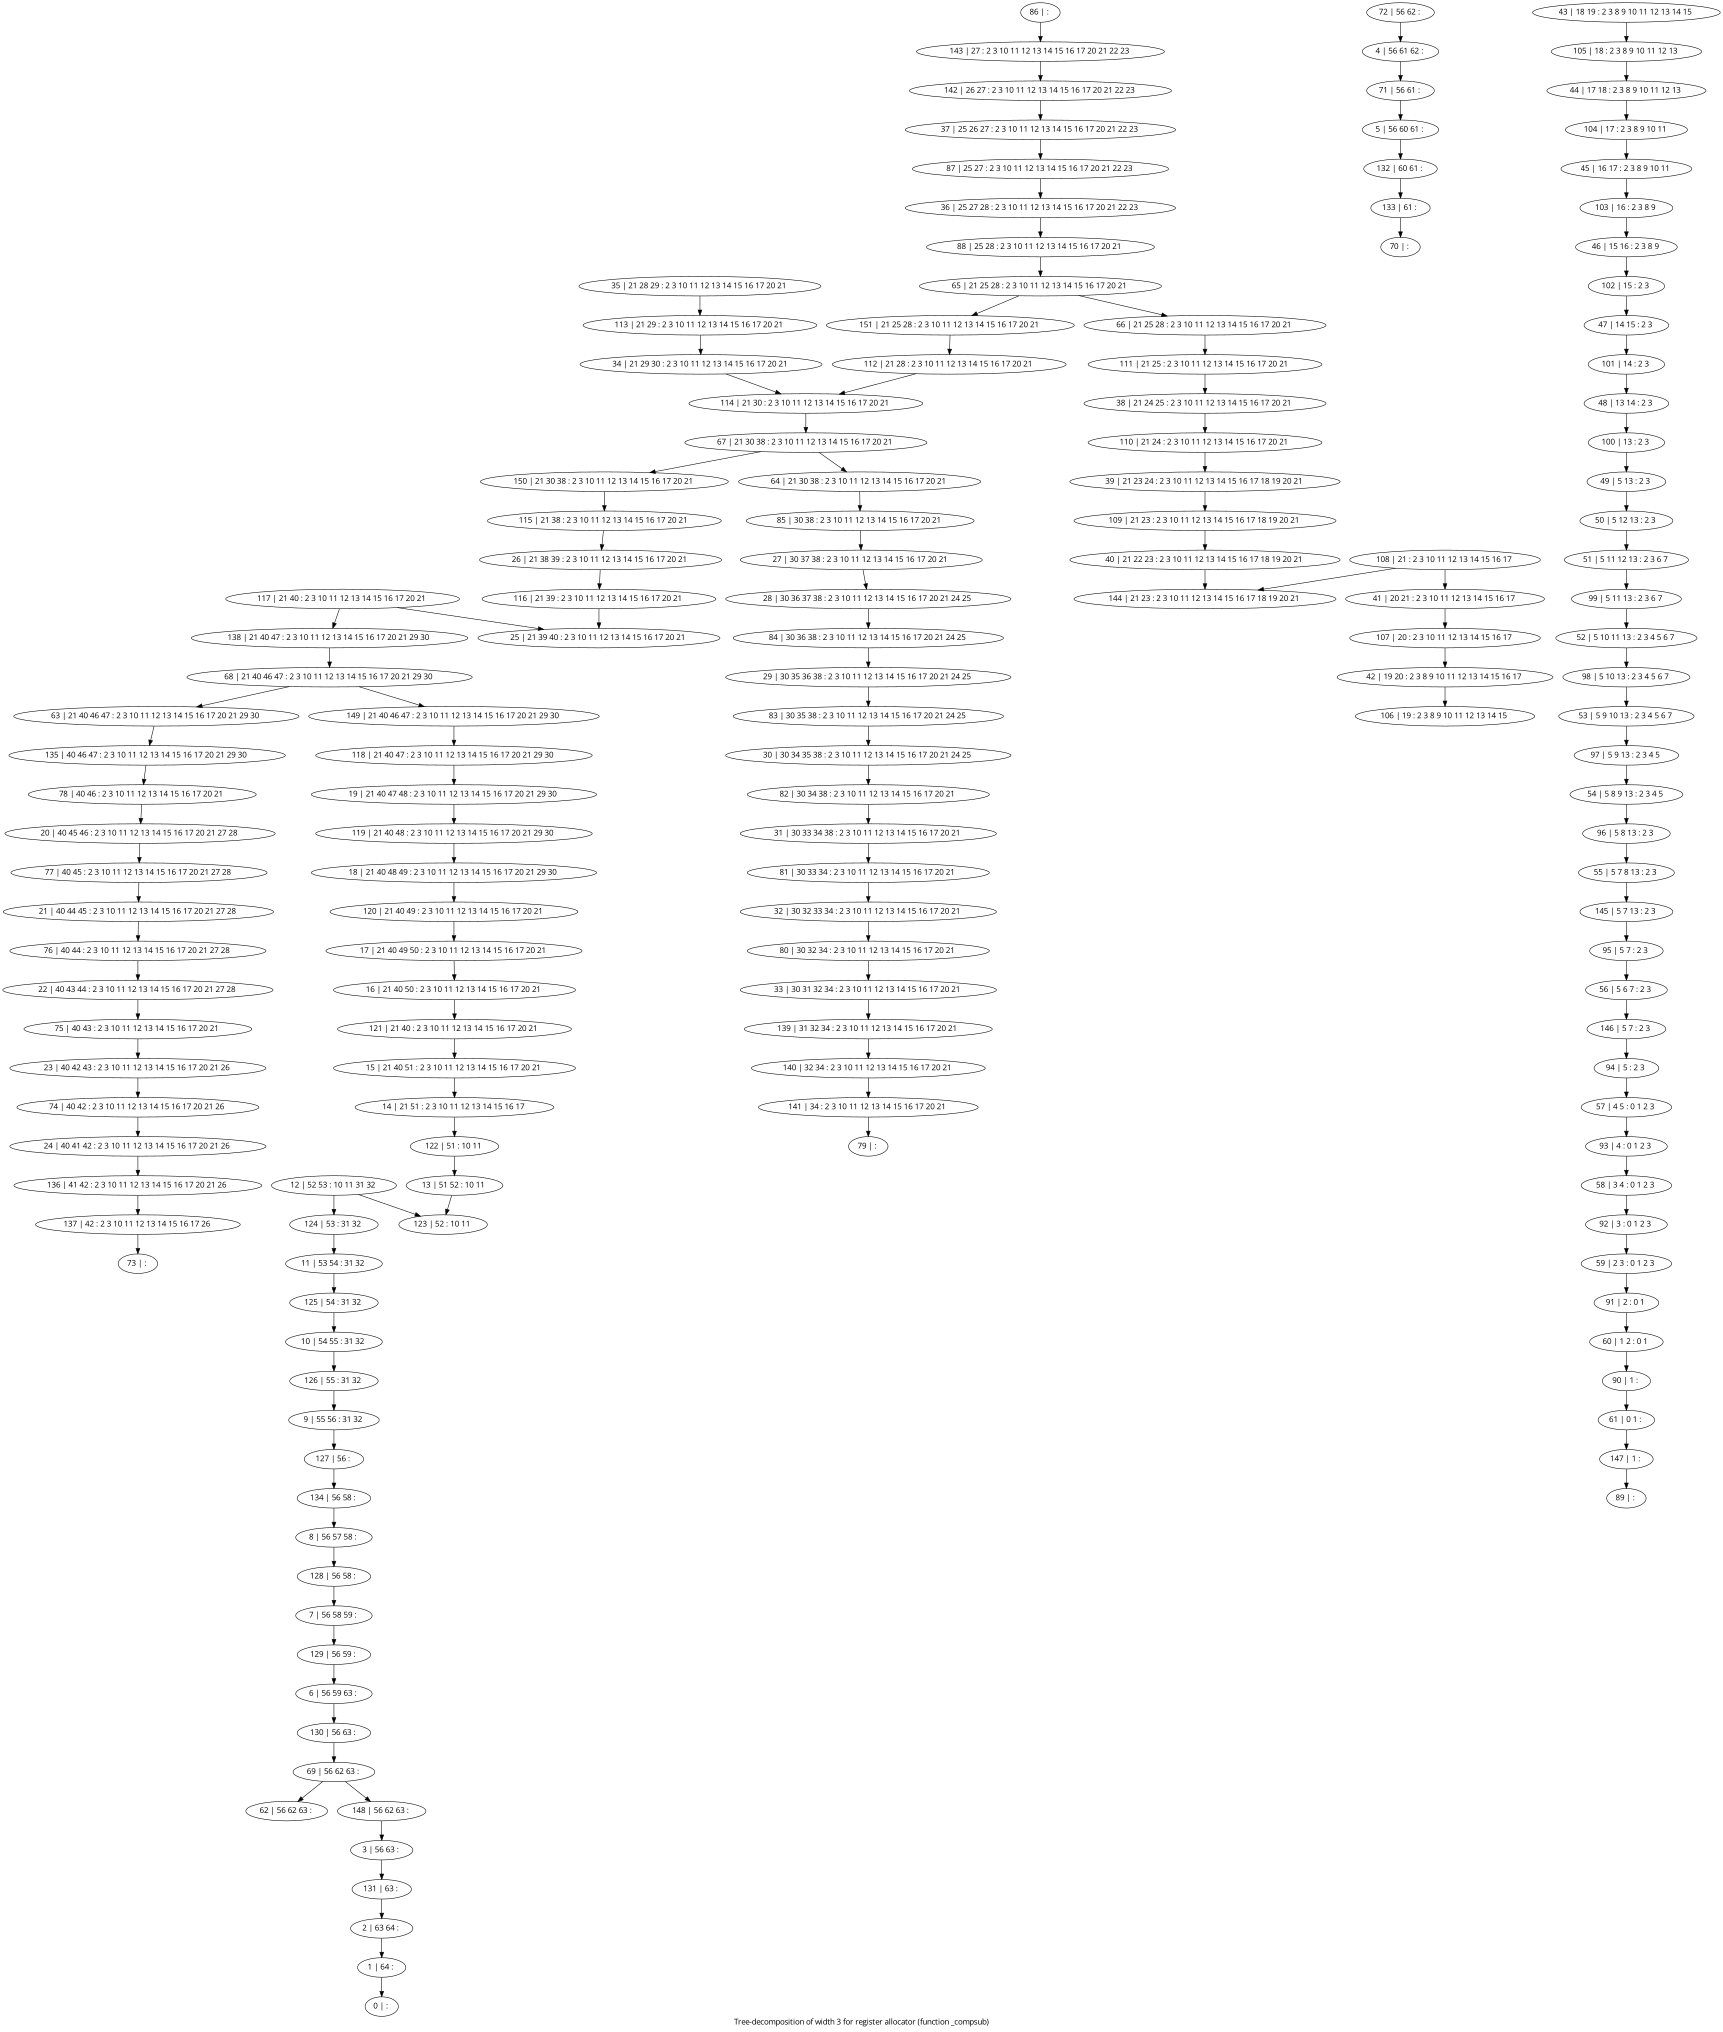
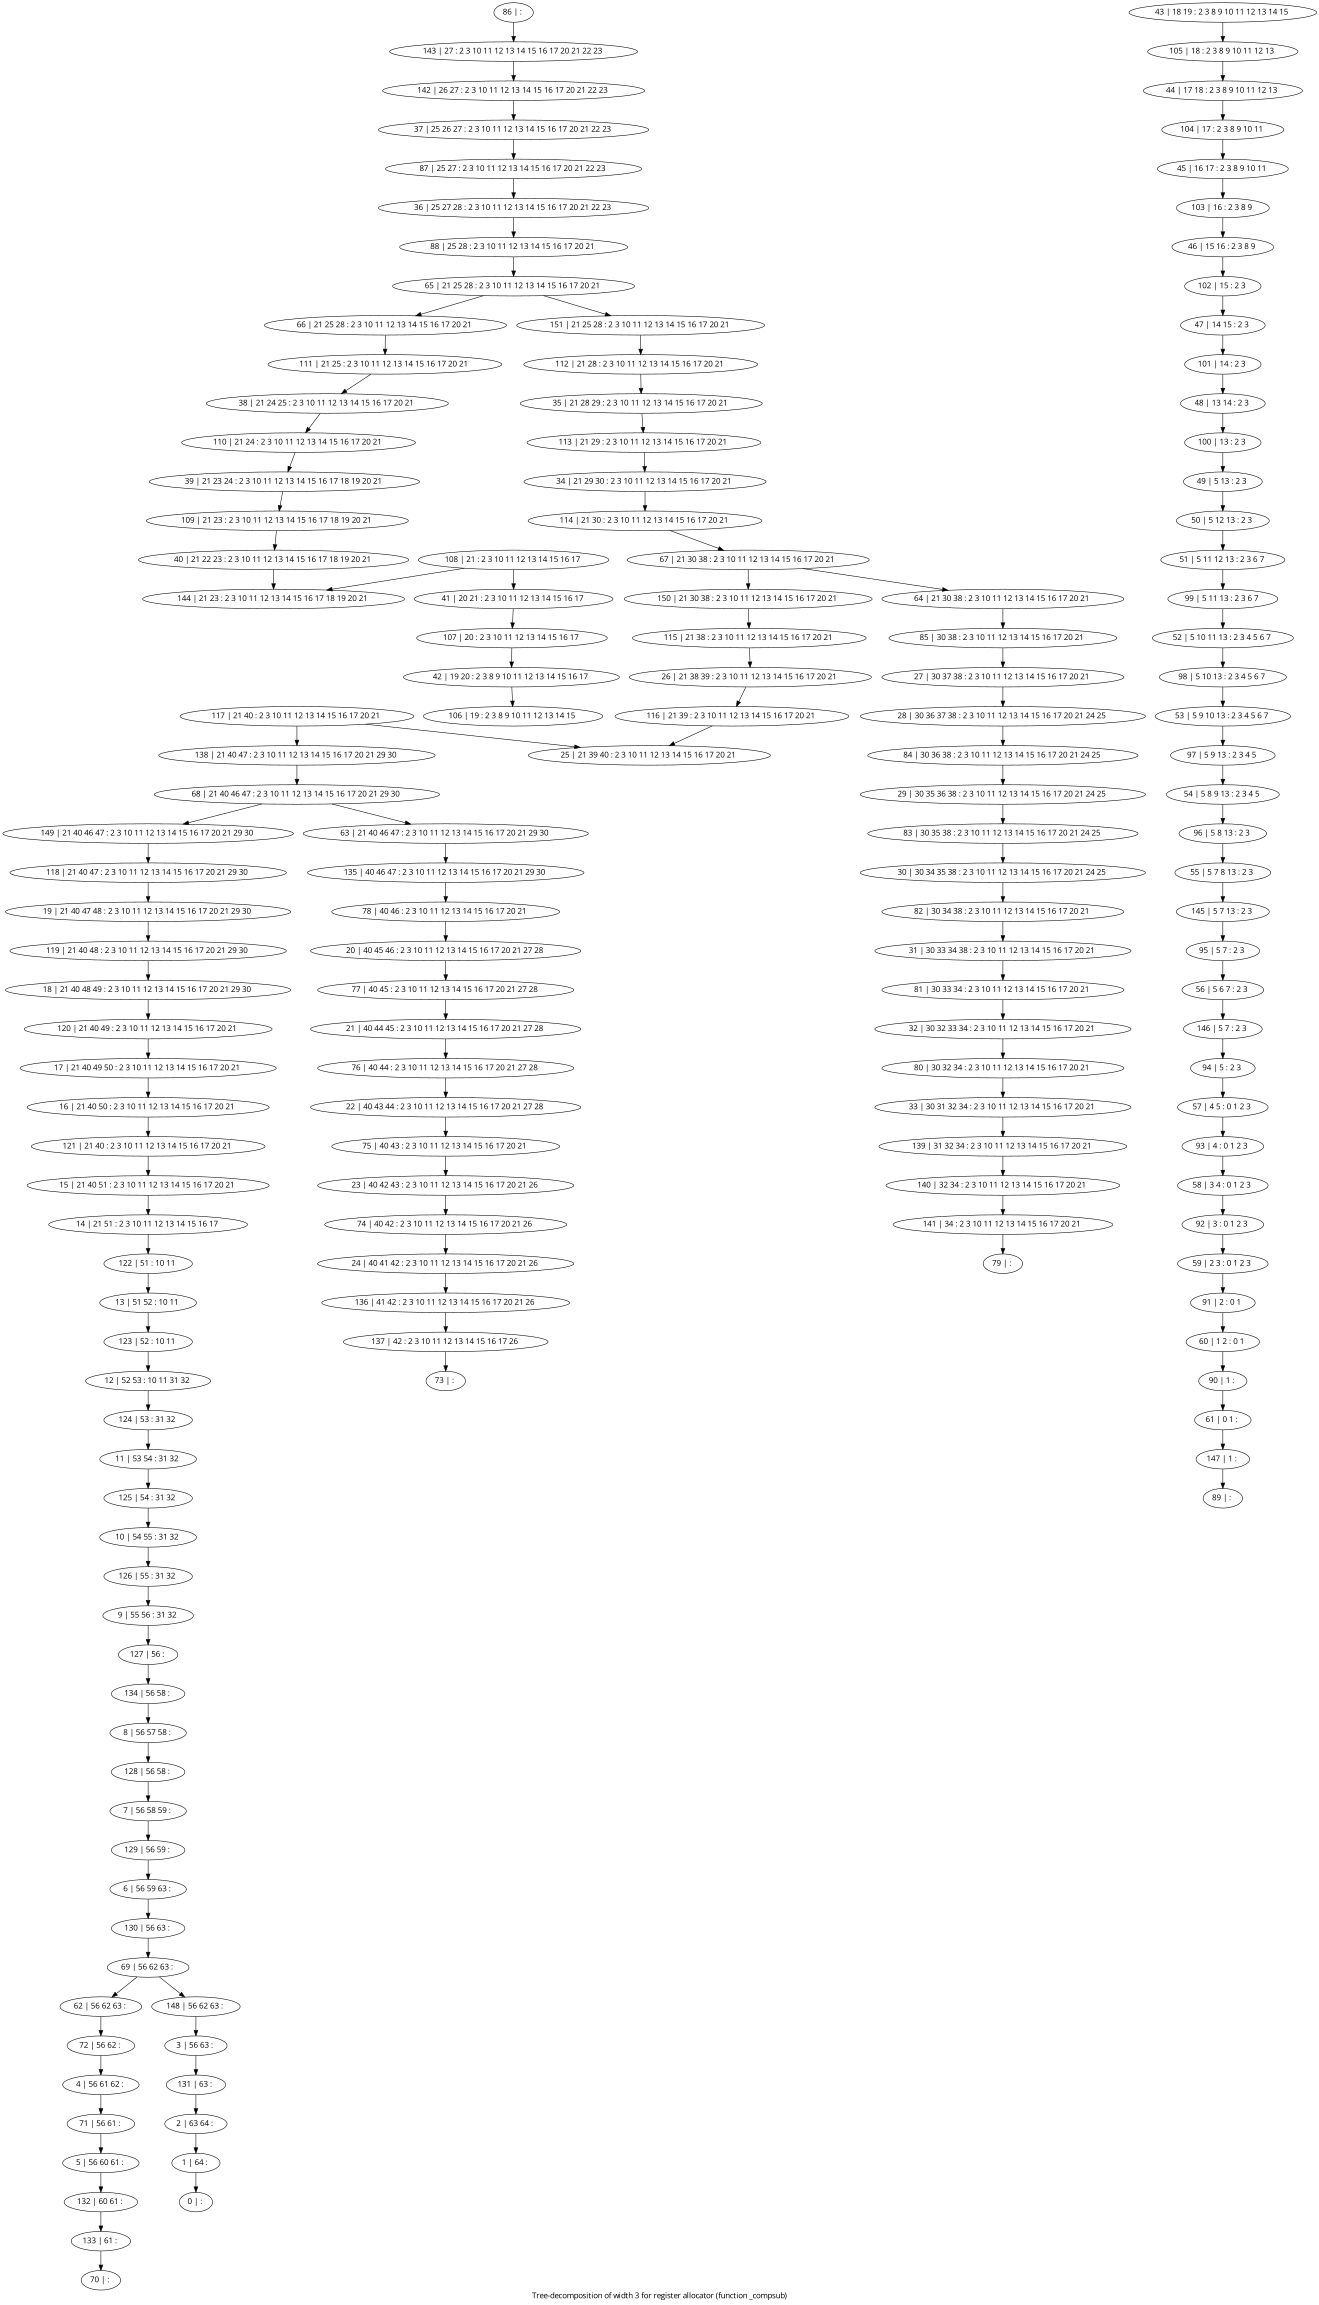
edge "112 | 21 28 : 2 3 10 11 12 13 14 15 16 17 20 21" -> "114 | 21 30 : 2 3 10 11 12 13 14 15 16 17 20 21": now "112 | 21 28 : 2 3 10 11 12 13 14 15 16 17 20 21" -> "35 | 21 28 29 : 2 3 10 11 12 13 14 15 16 17 20 21"
edge "12 | 52 53 : 10 11 31 32" -> "123 | 52 : 10 11": reversed
edge "62 | 56 62 63 :" -> "72 | 56 62 :": added
